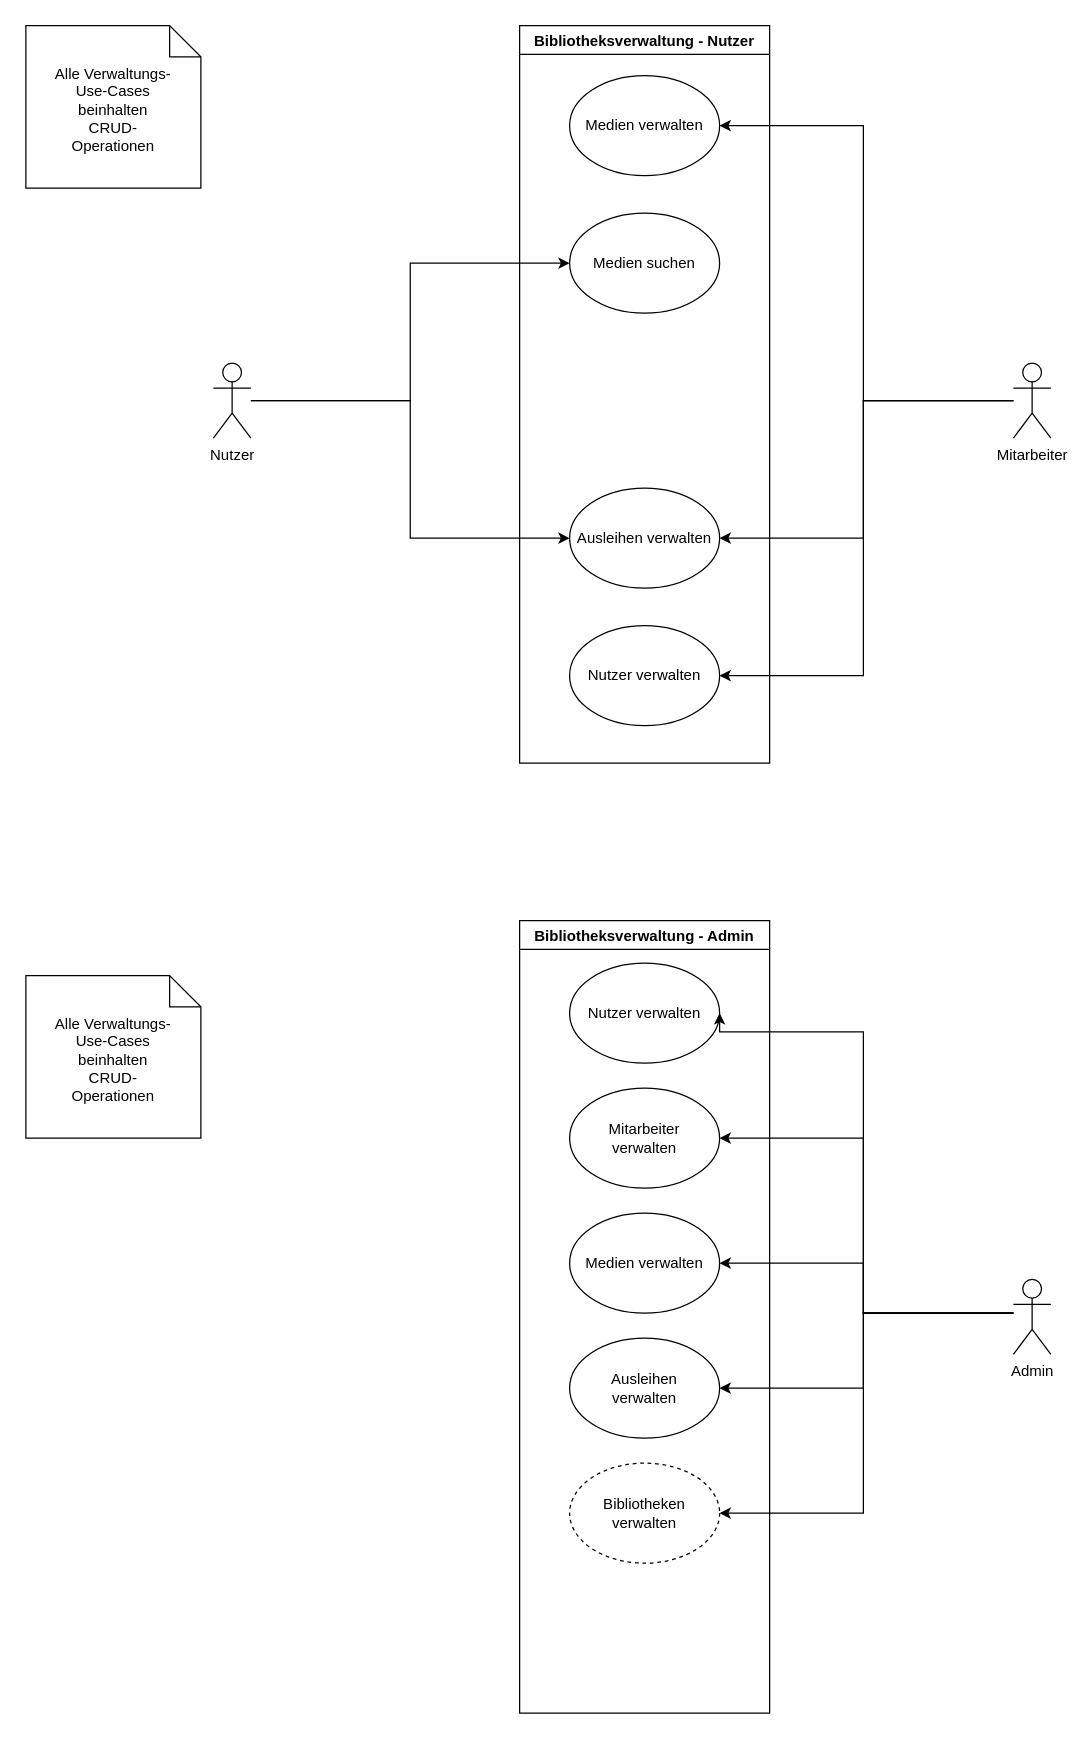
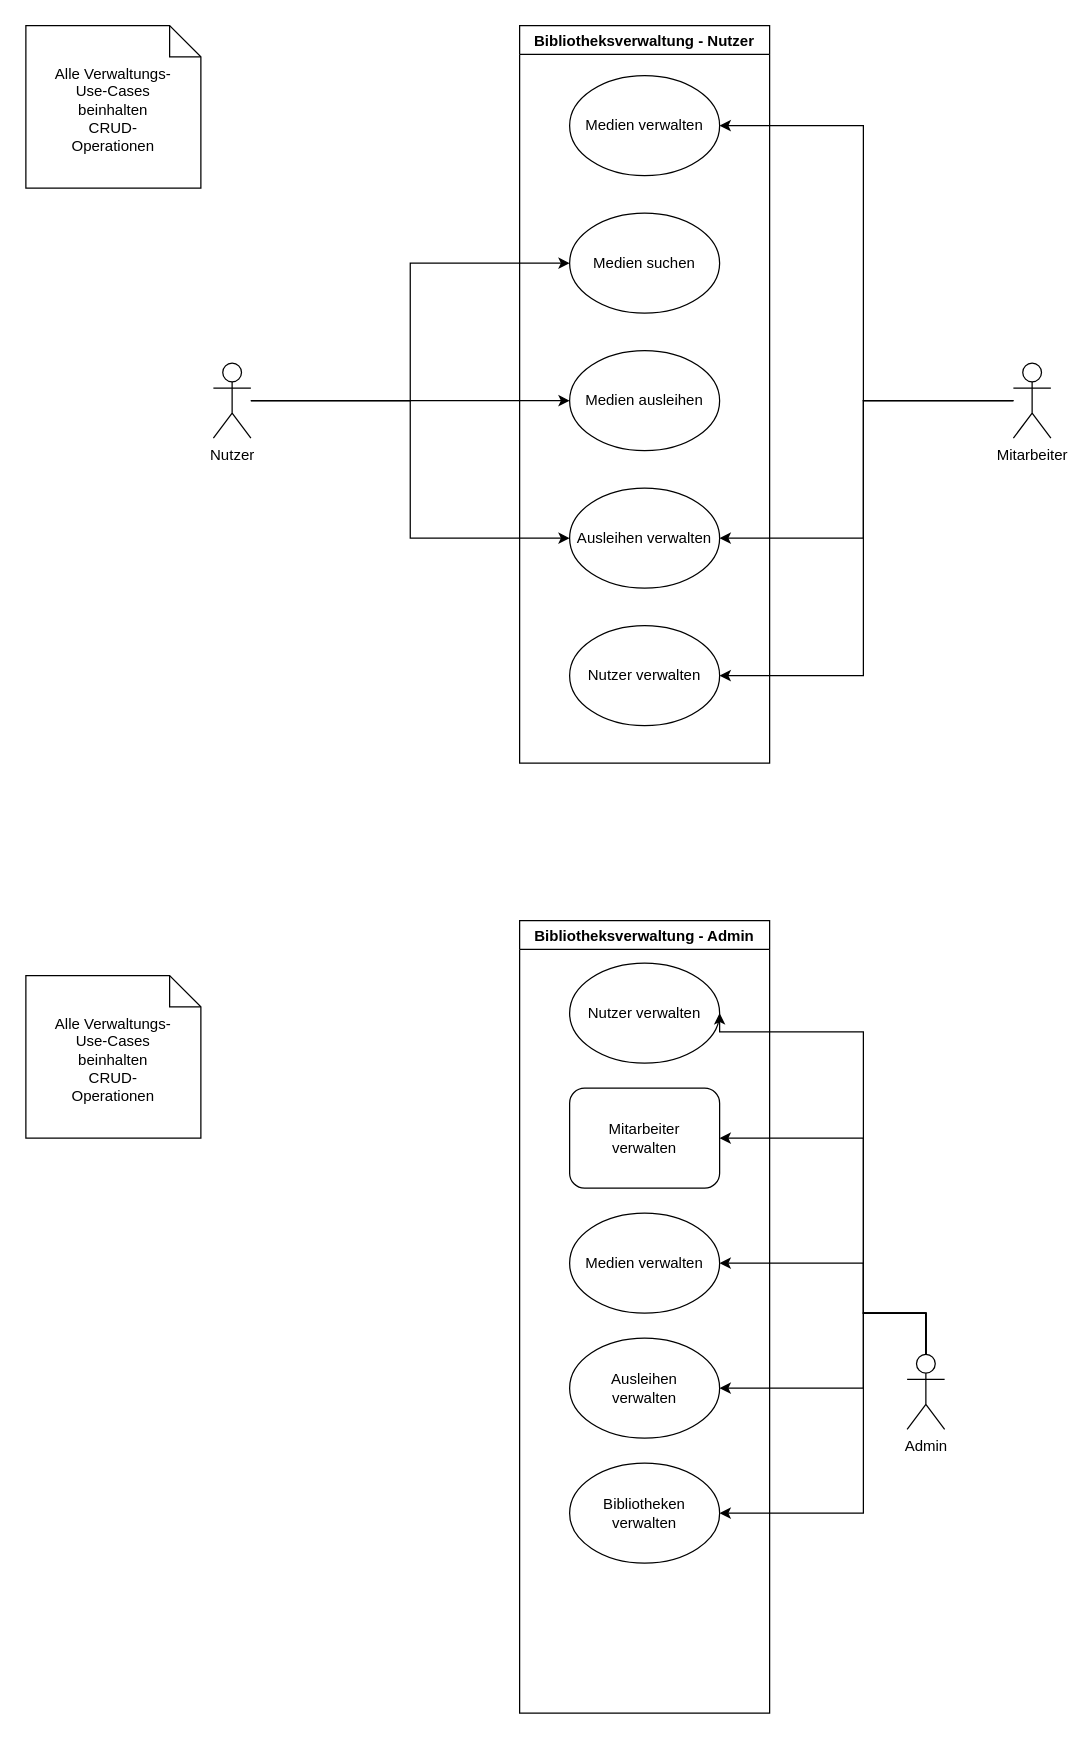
edge "Nutzer" -> "Medien ausleihen": added
node "Medien ausleihen": added
node "Mitarbeiter verwalten": shape ellipse -> rounded rectangle
node "Admin": moved (1032, 1317) -> (926, 1392)
node "Bibliotheken verwalten": style dashed -> solid
